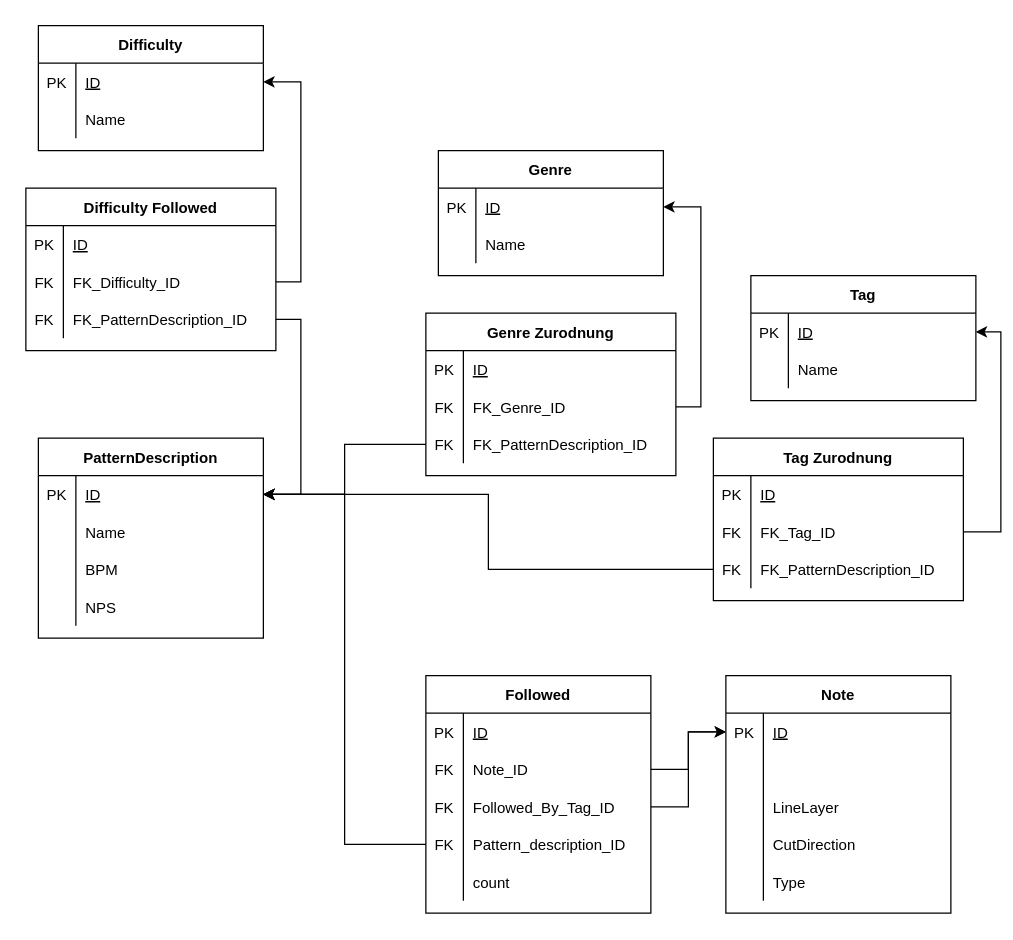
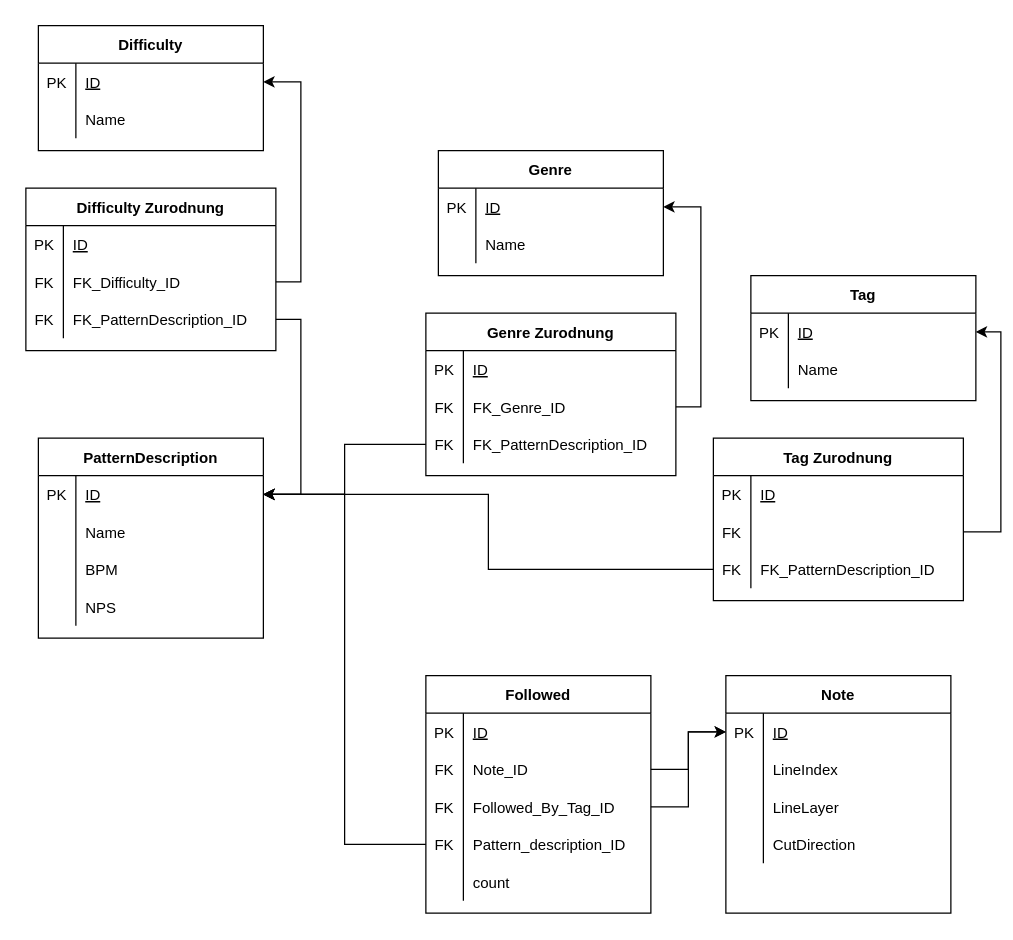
node "Difficulty Followed": label "Difficulty Followed" -> "Difficulty Zurodnung"
node "FK_Tag_ID": removed
node "LineIndex": added
node "Type": removed
